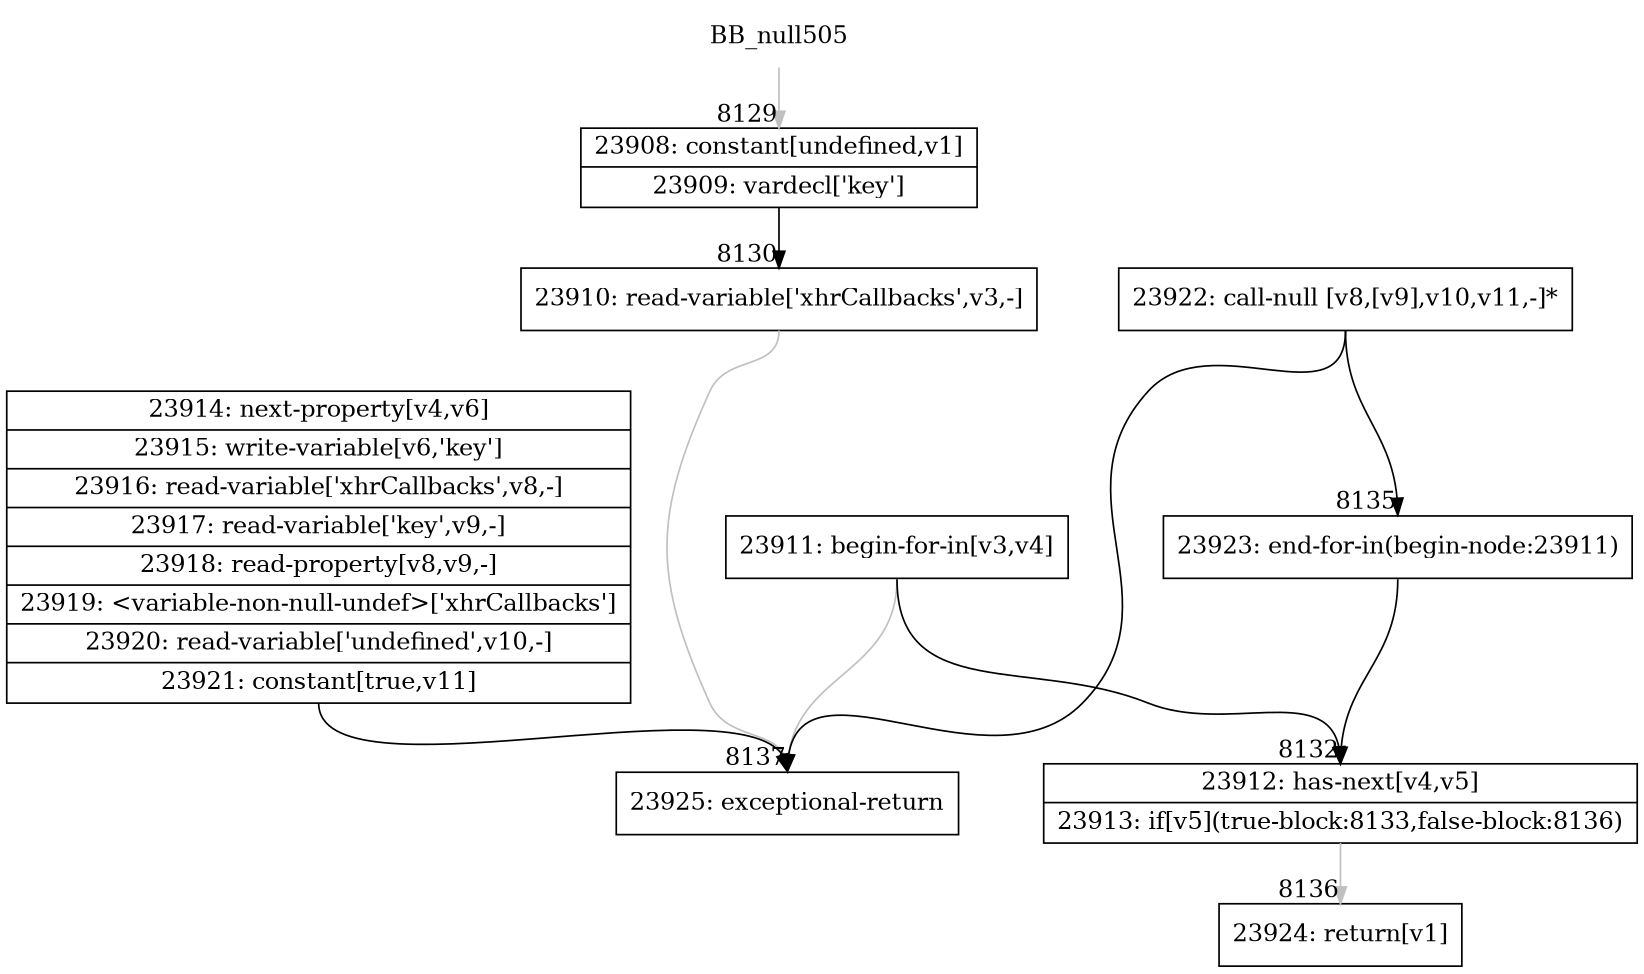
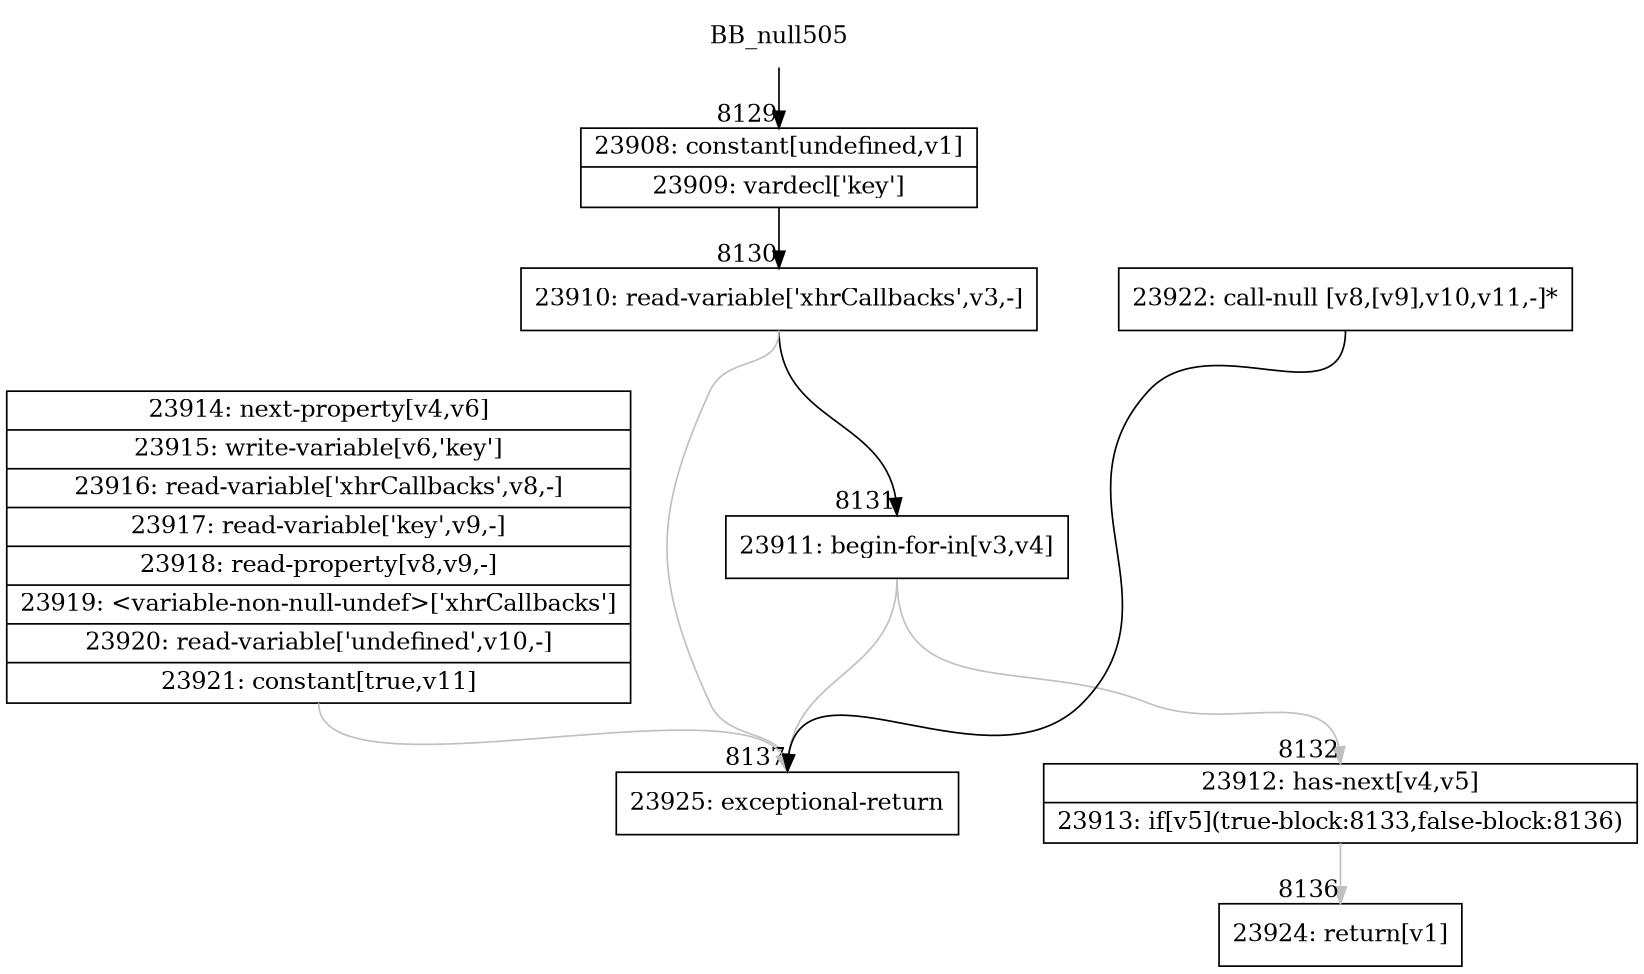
edge "BB_null505" -> "23908: constant[undefined,v1]": color gray -> black
edge "23910: read-variable['xhrCallbacks',v3,-]" -> "23911: begin-for-in[v3,v4]": added
node "23923: end-for-in(begin-node:23911)": removed
edge "23911: begin-for-in[v3,v4]" -> "23912: has-next[v4,v5]": color black -> gray
edge "23914: next-property[v4,v6]" -> "23925: exceptional-return": color black -> gray
